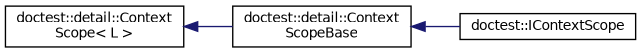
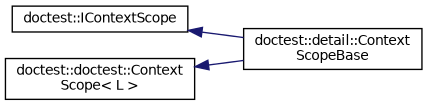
node "doctest::detail::Context Scope< L >": label "doctest::detail::Context Scope< L >" -> "doctest::doctest::Context Scope< L >"
edge "doctest::IContextScope" -> "doctest::detail::Context ScopeBase": reversed
